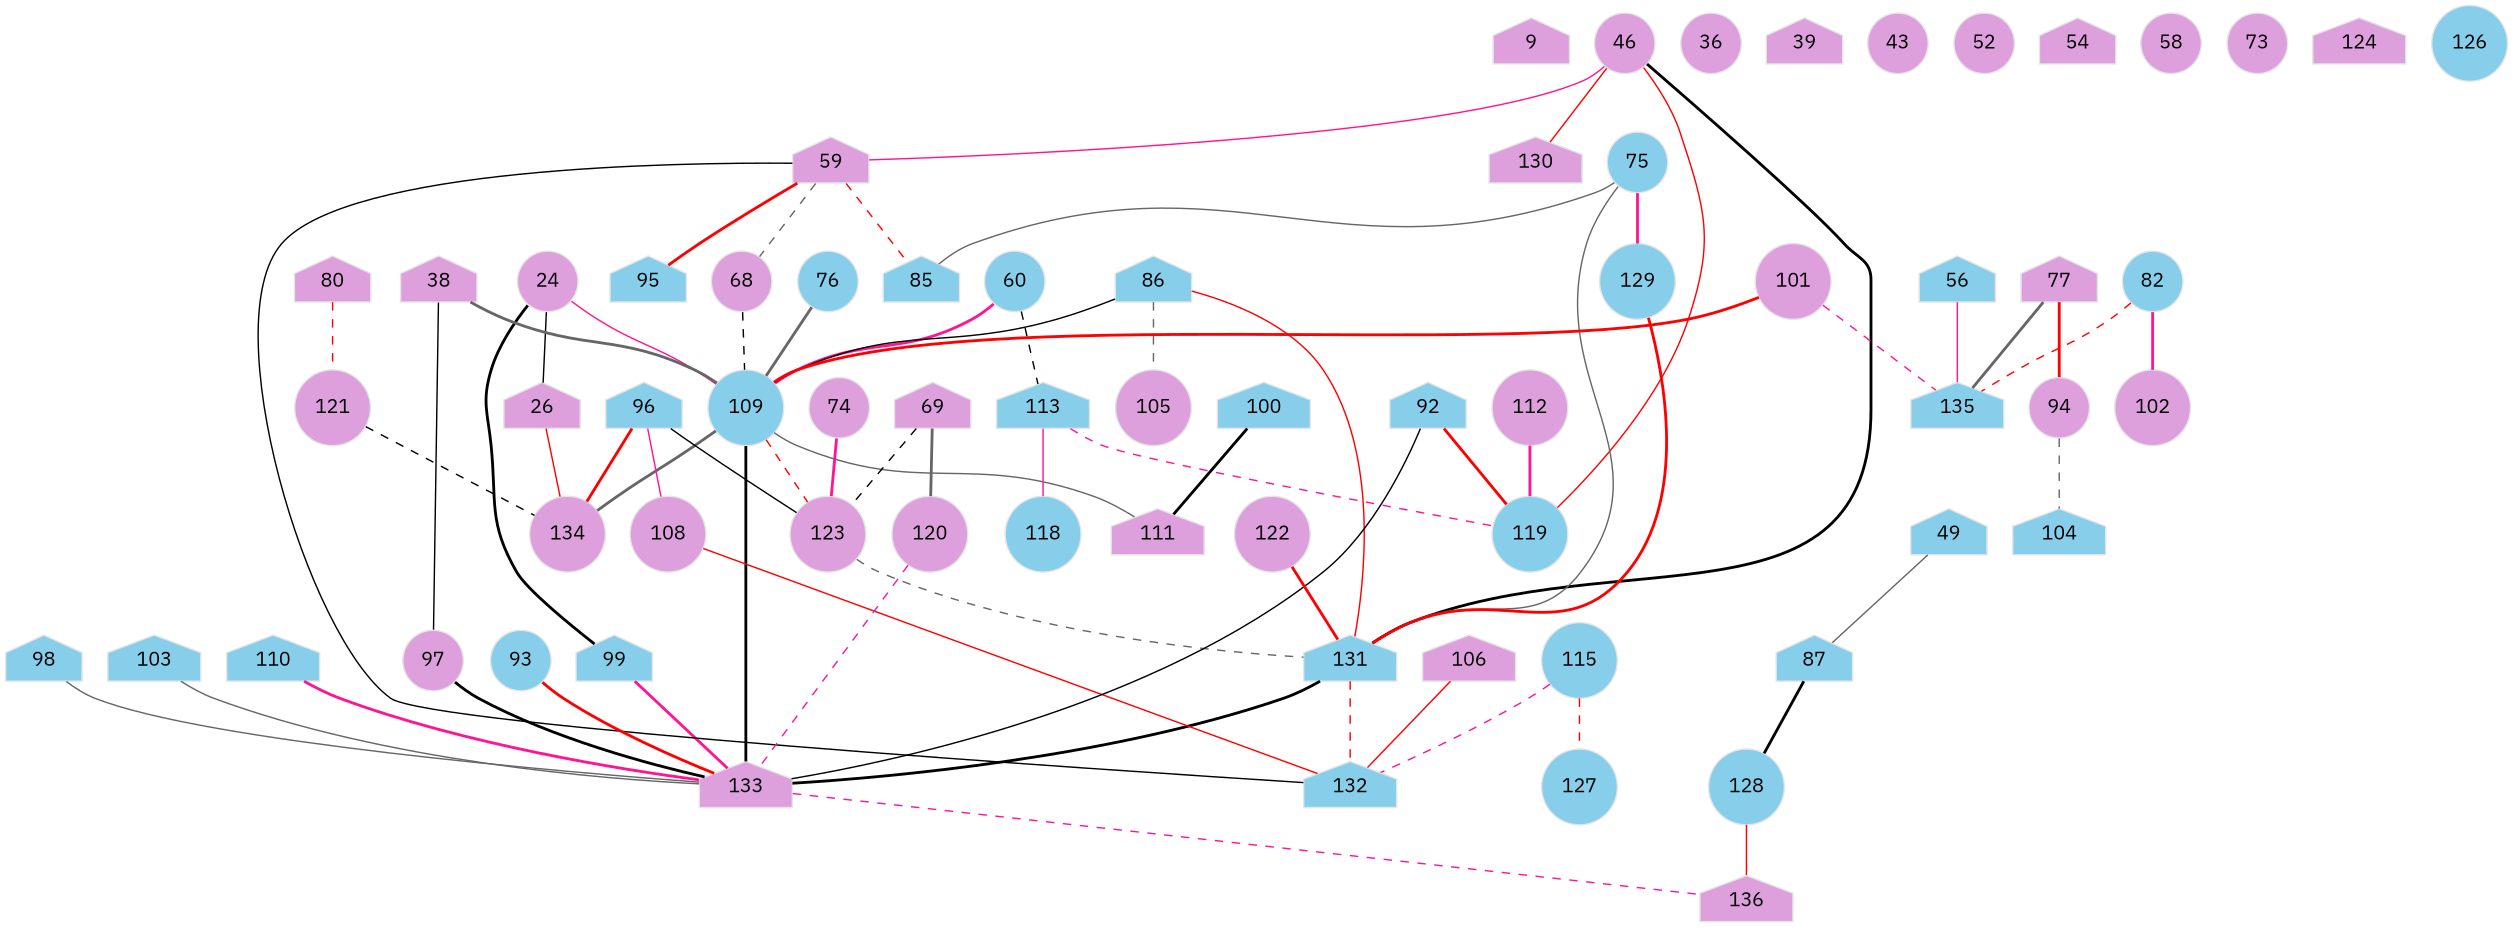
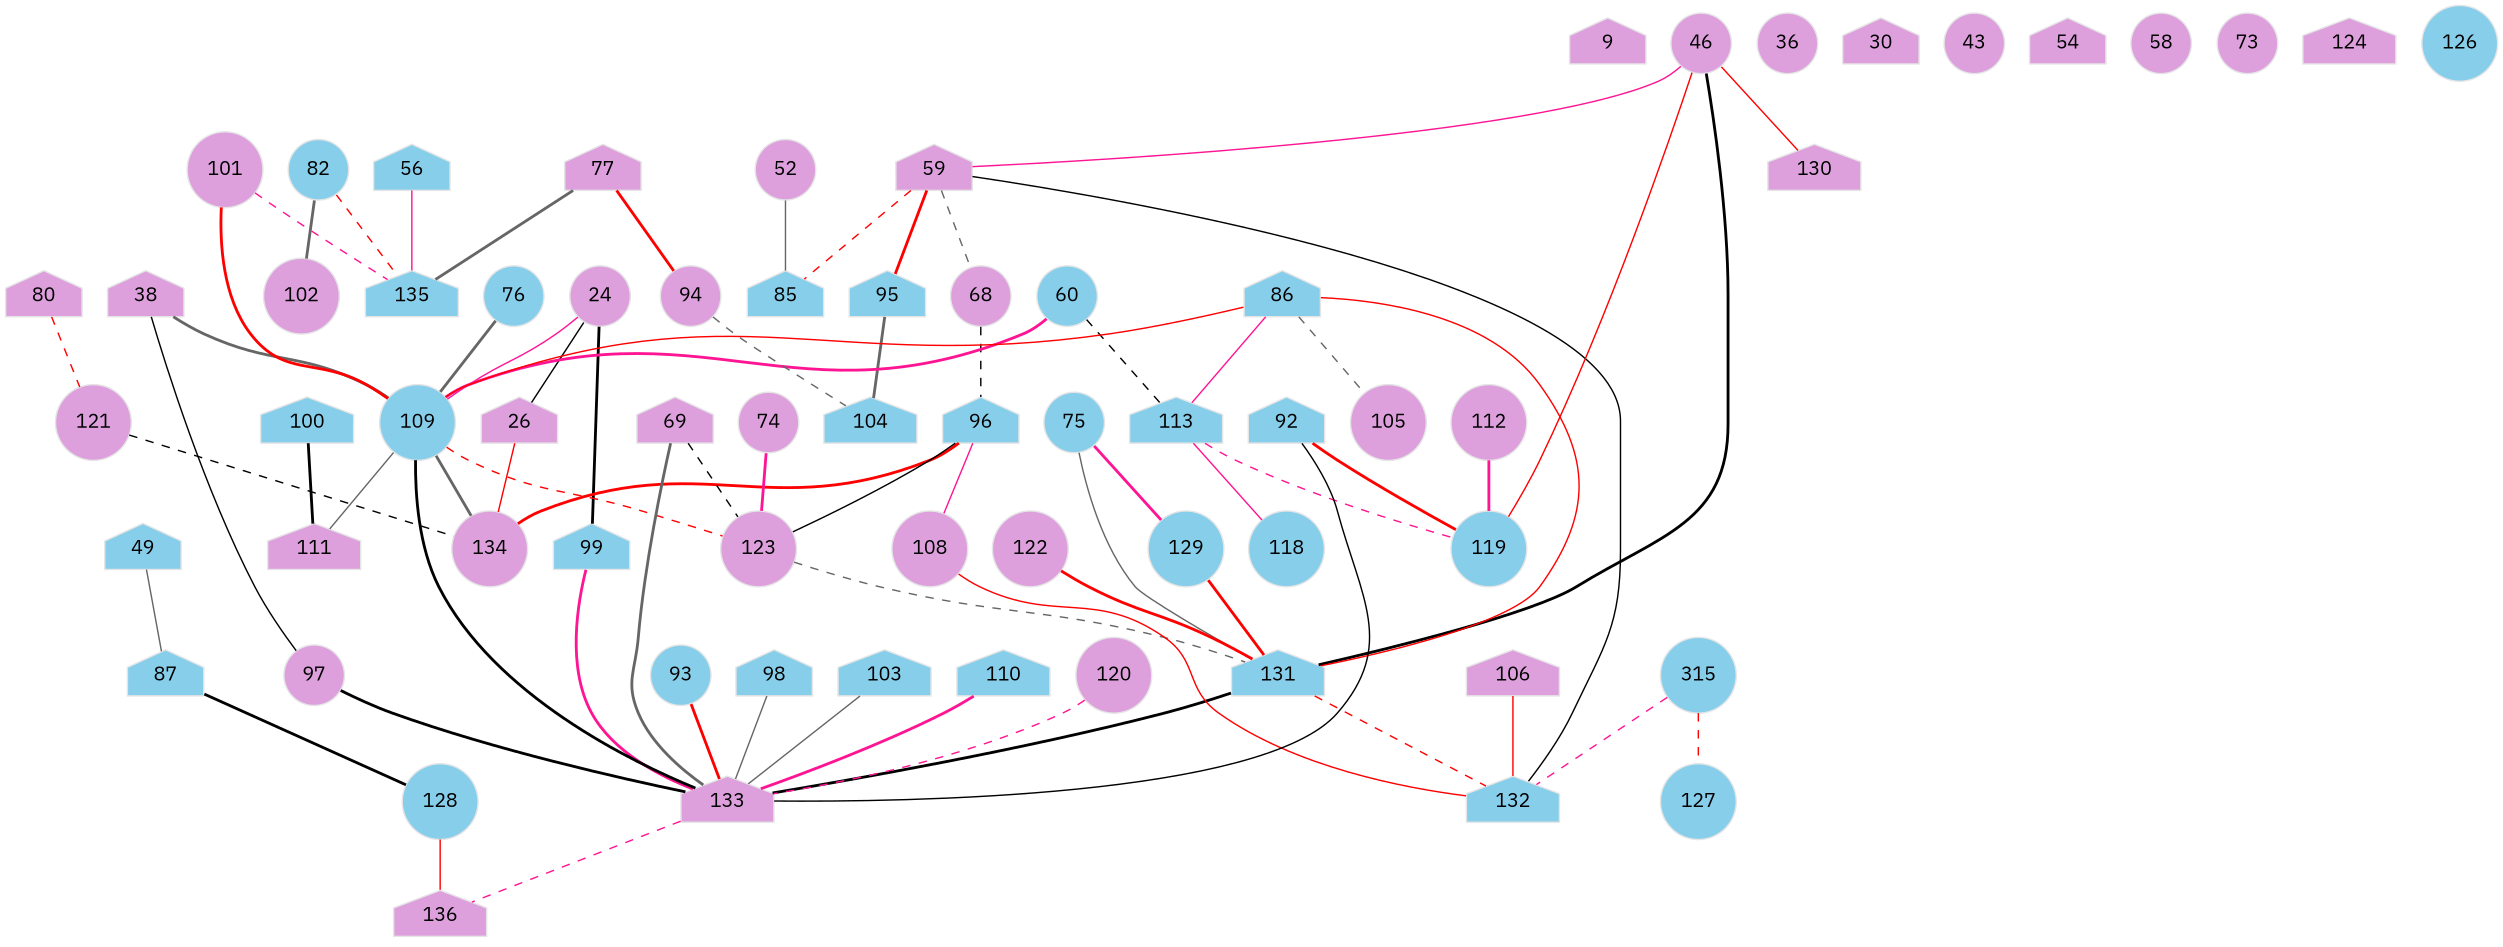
node "39": label "39" -> "30"
edge "75" -- "85": now "52" -- "85"
edge "86" -- "109": color black -> red
edge "68" -- "109": now "68" -- "96"
edge "82" -- "102": color deeppink -> gray40
edge "95" -- "104": added
edge "86" -- "113": added
edge "69" -- "120": now "69" -- "133"
node "115": label "115" -> "315"
